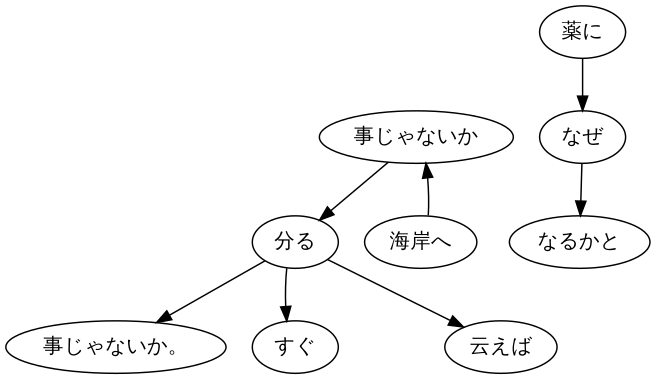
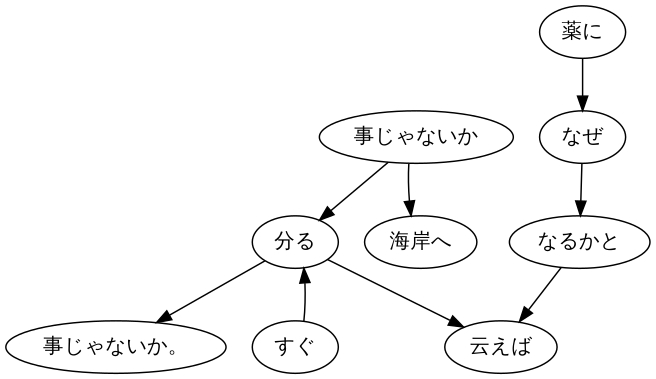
edge "海岸へ" -> "事じゃないか": reversed
edge "分る" -> "すぐ": reversed
edge "なるかと" -> "云えば": added
